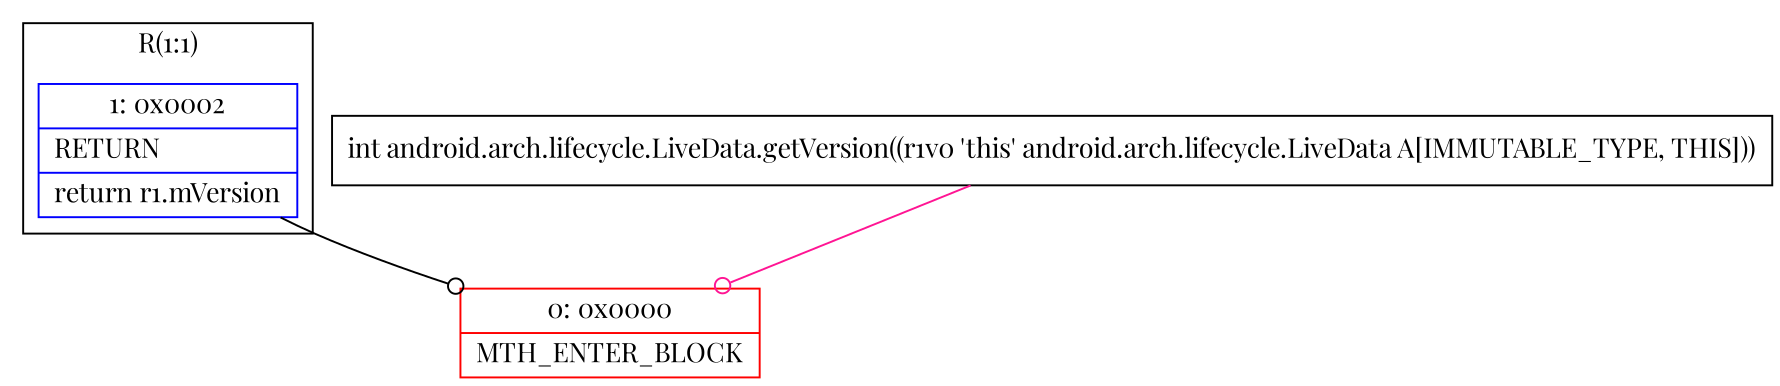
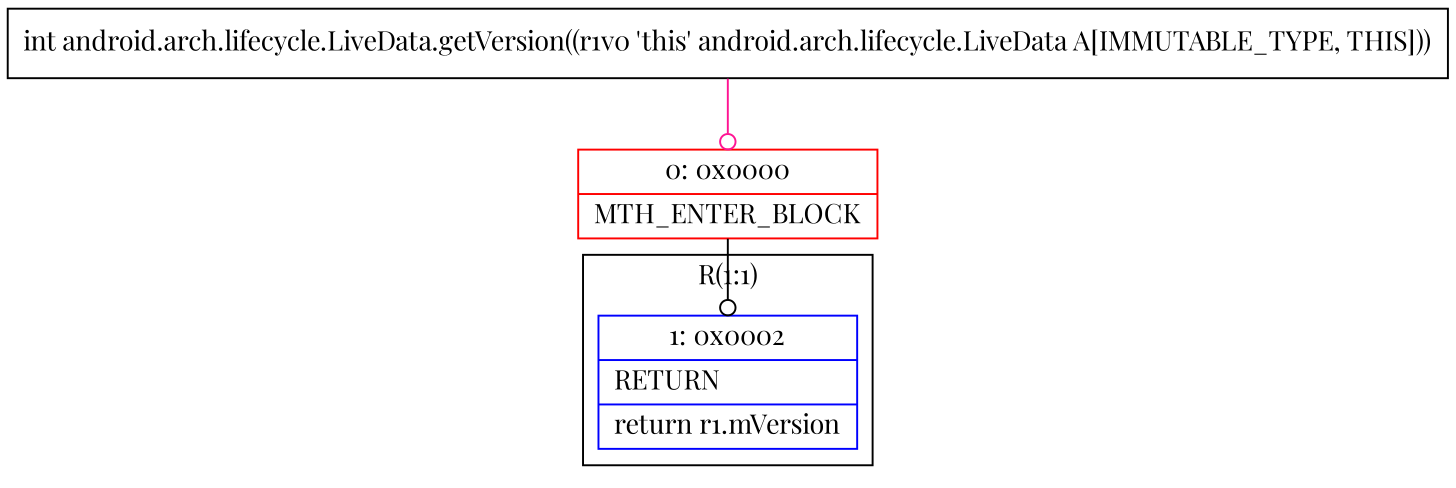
edge "1: 0x0002" -> "0: 0x0000": reversed
